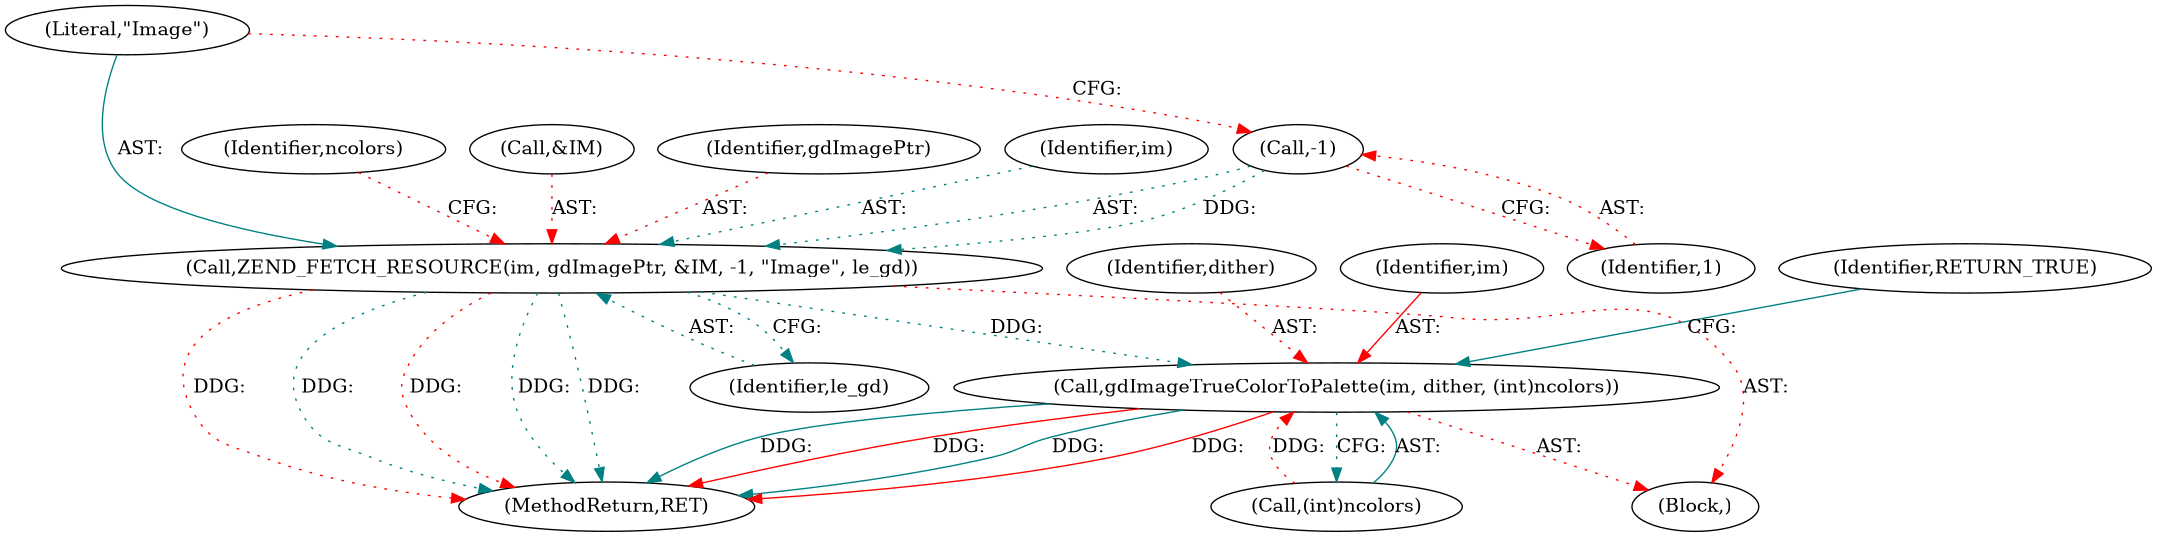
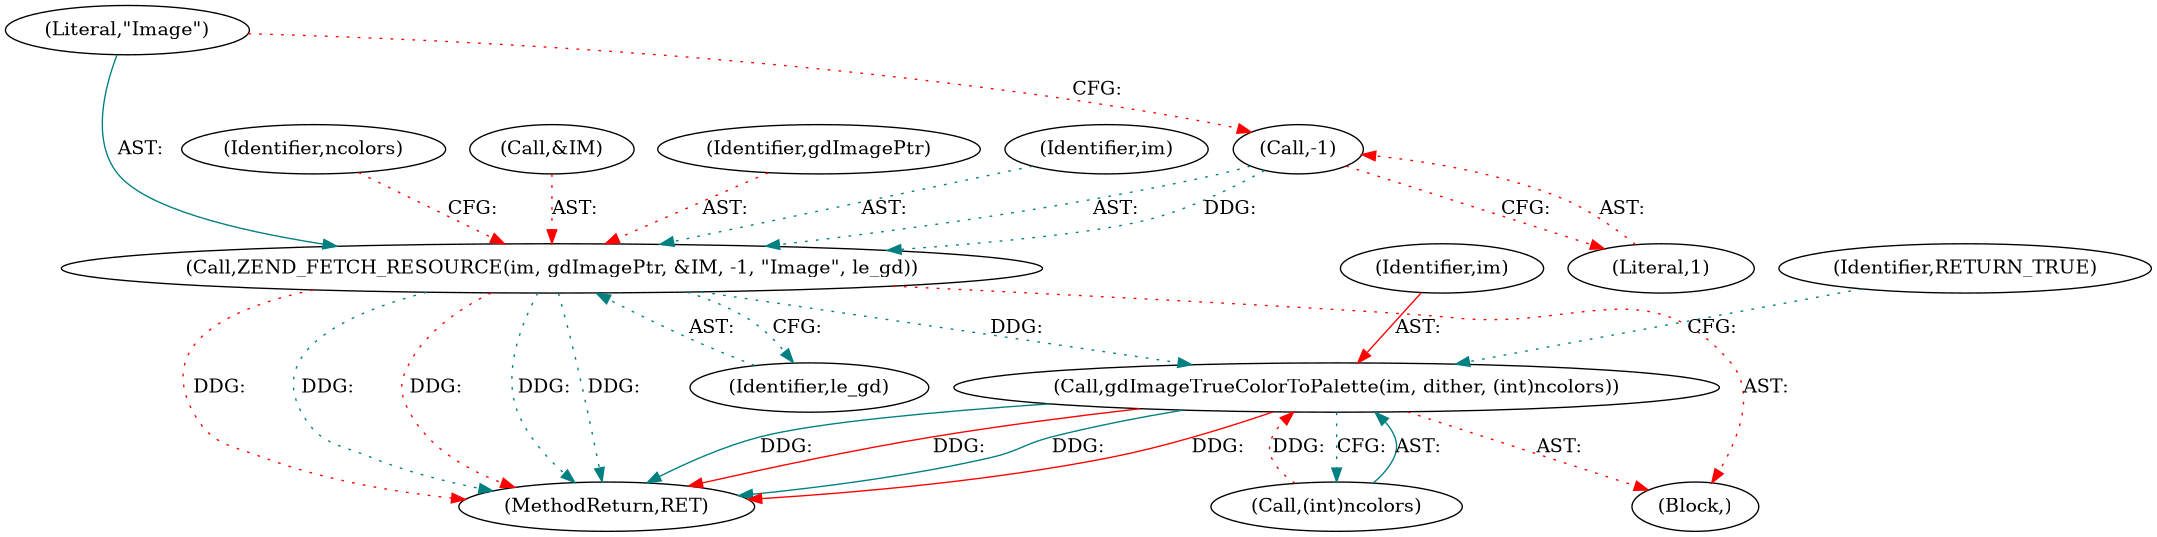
node "(Identifier,dither)": removed
node "(Identifier,1)": label "(Identifier,1)" -> "(Literal,1)"
edge "(Identifier,RETURN_TRUE)" -> "(Call,gdImageTrueColorToPalette(im, dither, (int)ncolors))": style solid -> dotted
